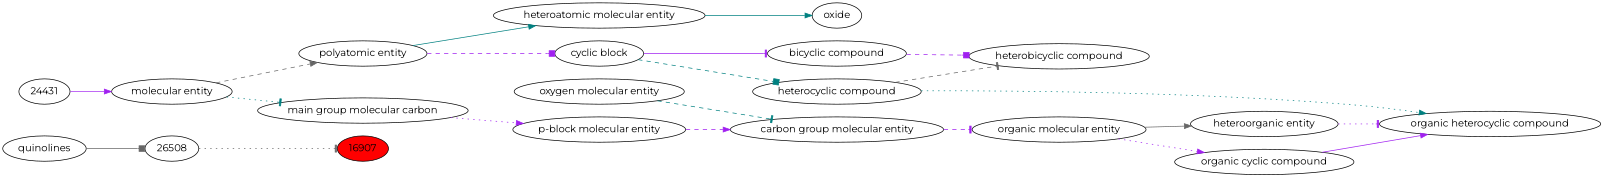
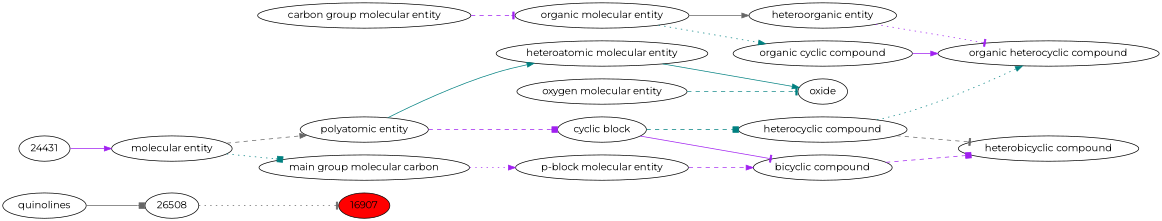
edge "molecular entity" -> "main group molecular carbon": arrowhead tee -> box
edge "oxygen molecular entity" -> "carbon group molecular entity": now "oxygen molecular entity" -> "oxide"
edge "p-block molecular entity" -> "carbon group molecular entity": now "p-block molecular entity" -> "bicyclic compound"
edge "organic molecular entity" -> "organic cyclic compound": color purple -> teal
